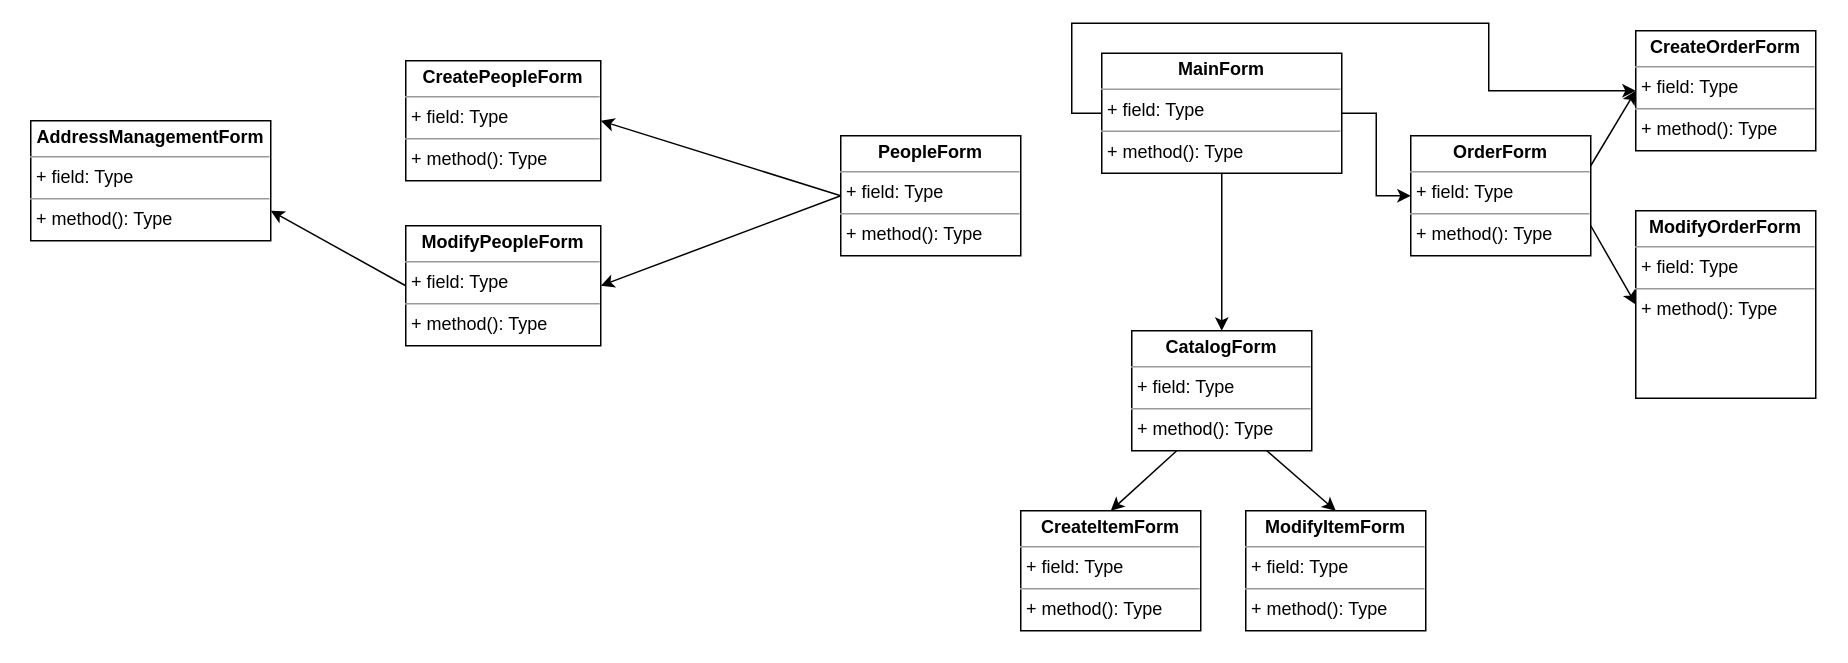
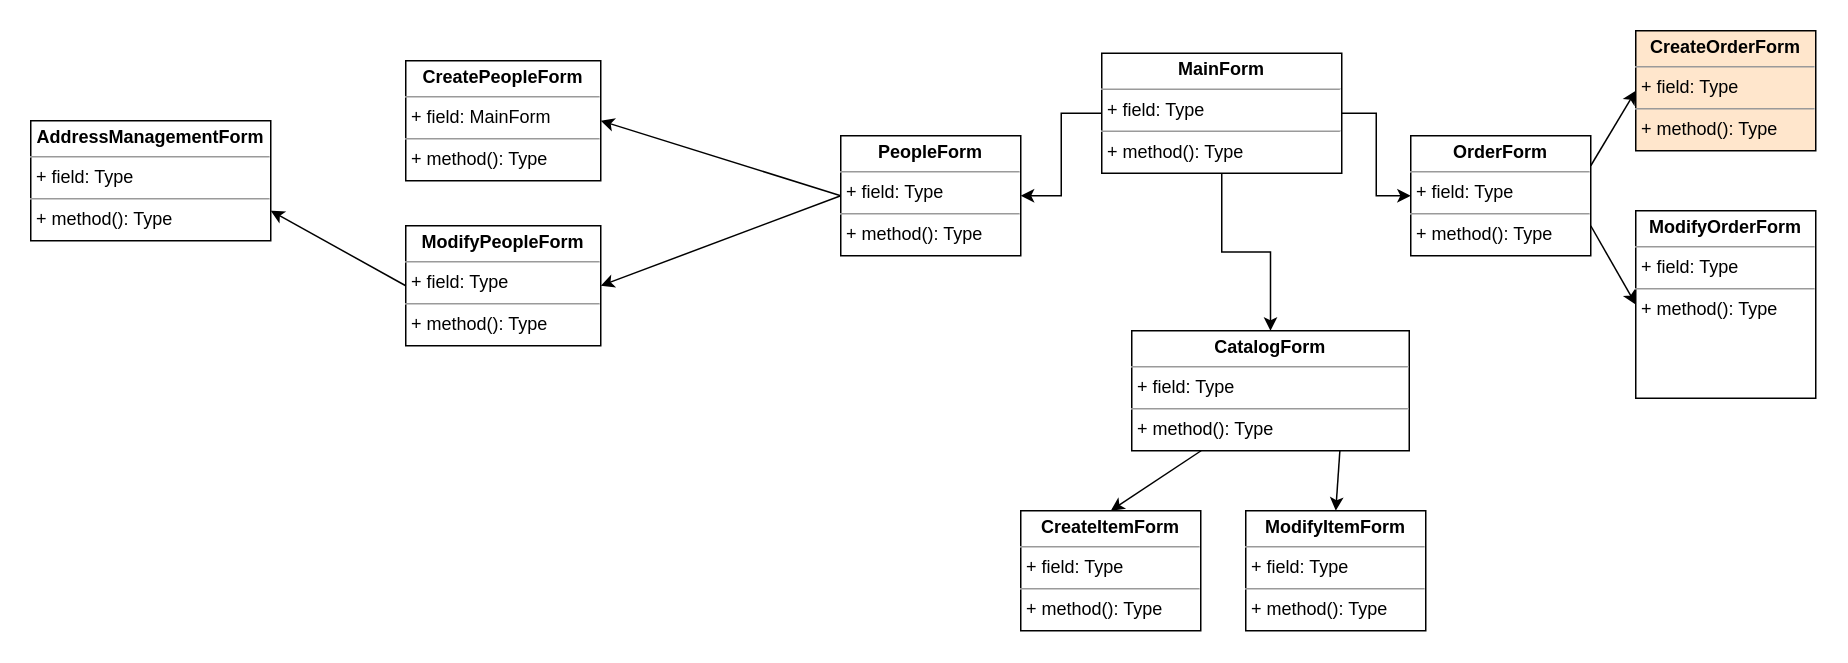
edge "MainForm + field: Type + method(): Type" -> "CreateOrderForm + field: Type + method(): Type": now "MainForm + field: Type + method(): Type" -> "PeopleForm + field: Type + method(): Type"
node "CreateOrderForm + field: Type + method(): Type": fillcolor #ffffff -> #ffe6cc
node "CreatePeopleForm + field: Type + method(): Type": label "CreatePeopleForm + field: Type + method(): Type" -> "CreatePeopleForm + field: MainForm + method(): Type"
node "CatalogForm + field: Type + method(): Type": size 180x120 -> 278x120
